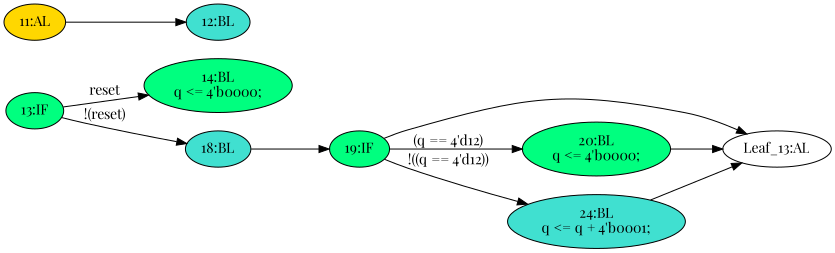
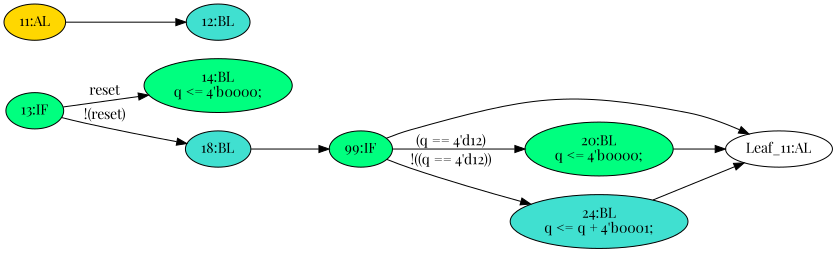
node "19:IF": label "19:IF" -> "99:IF"
node "Leaf_13:AL": label "Leaf_13:AL" -> "Leaf_11:AL"
